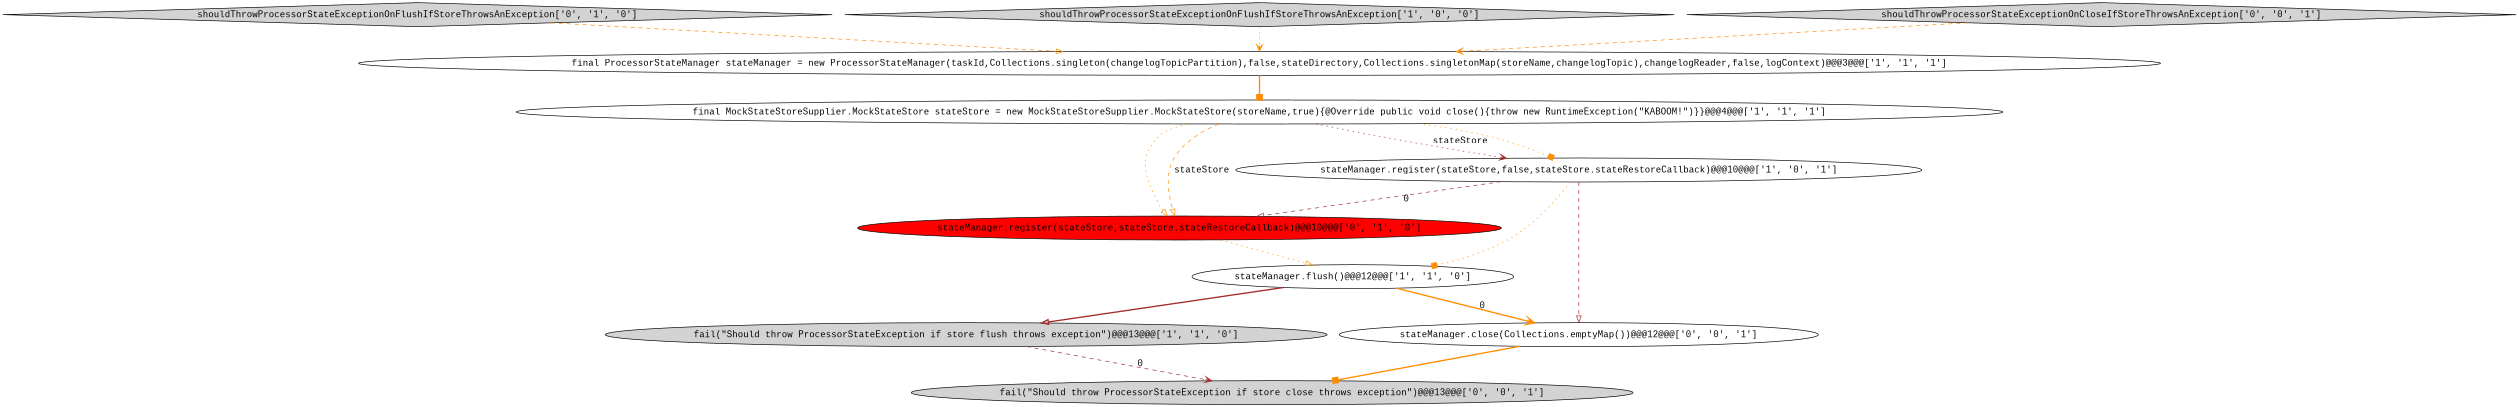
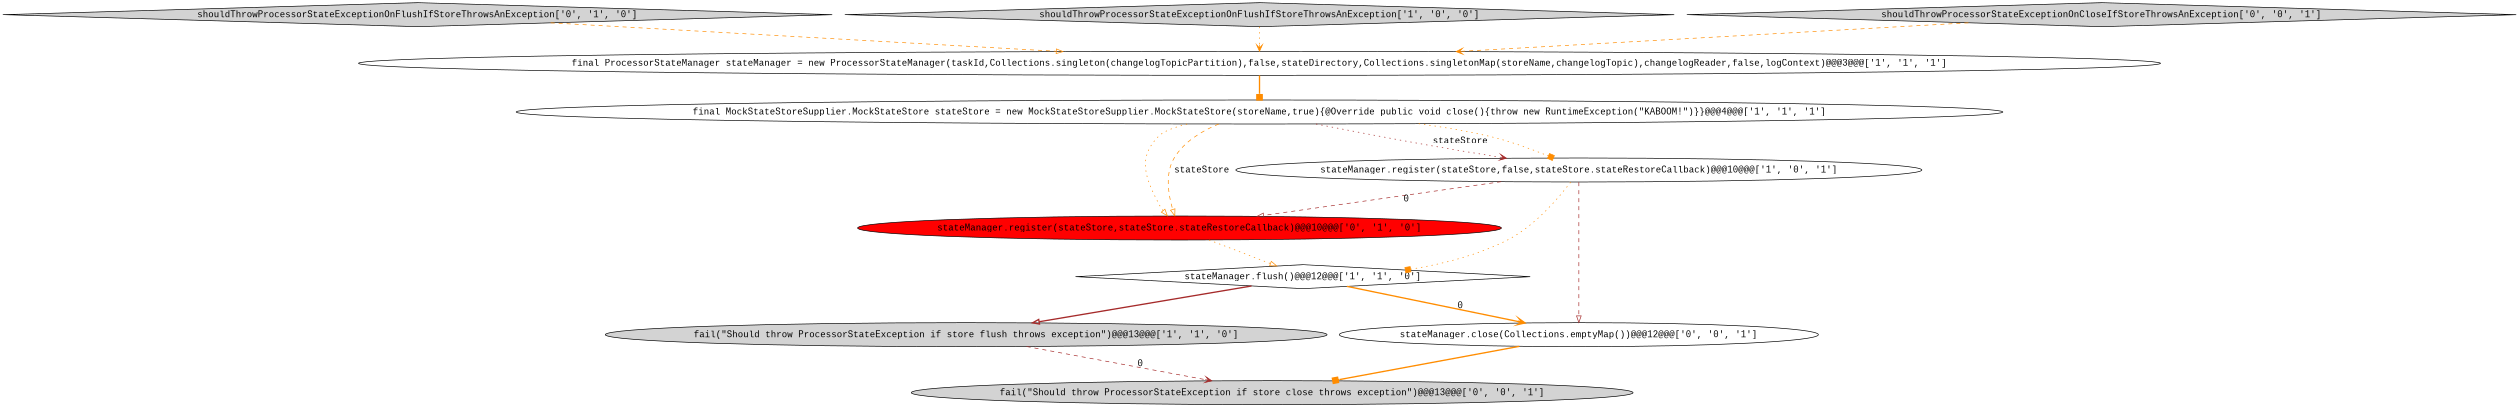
node "stateManager.flush()@@@12@@@['1', '1', '0']": shape ellipse -> diamond
